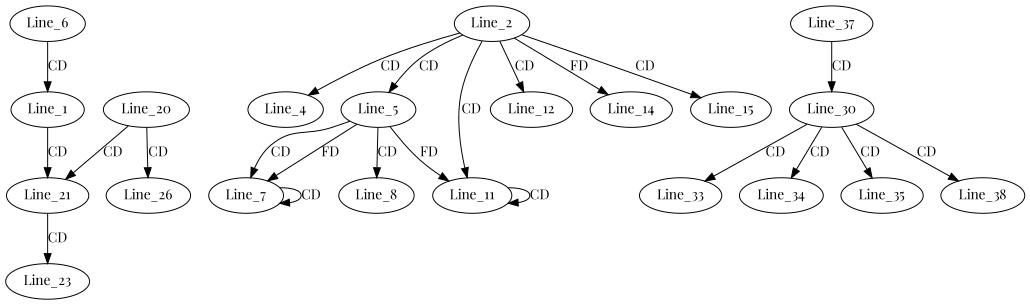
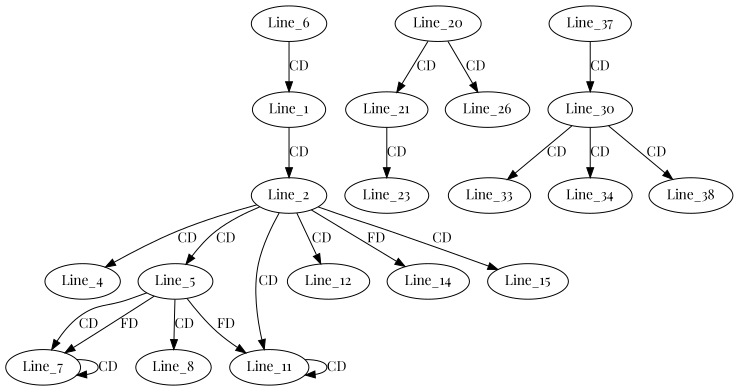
edge "Line_1" -> "Line_21": now "Line_1" -> "Line_2"
node "Line_35": removed
